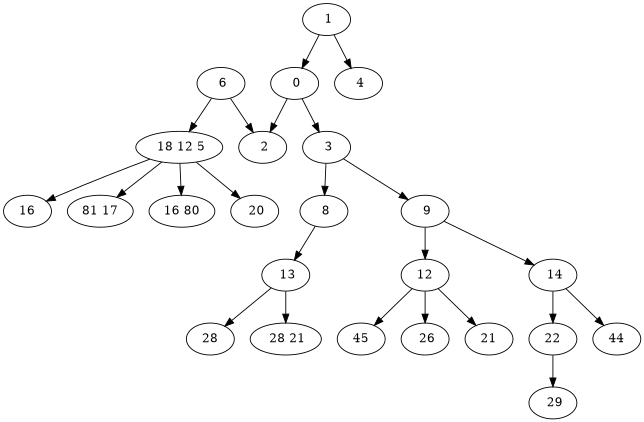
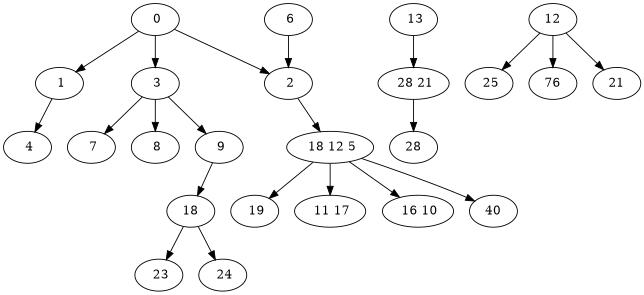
edge "1" -> "0": reversed
edge "6" -> "18 12 5": now "2" -> "18 12 5"
node "7": added
node "16": label "16" -> "19"
node "81 17": label "81 17" -> "11 17"
node "16 80": label "16 80" -> "16 10"
node "20": label "20" -> "40"
edge "8" -> "13": removed
edge "9" -> "12": removed
node "14": label "14" -> "18"
edge "13" -> "28": now "28 21" -> "28"
node "45": label "45" -> "25"
node "26": label "26" -> "76"
node "22": label "22" -> "23"
node "44": label "44" -> "24"
node "29": removed
